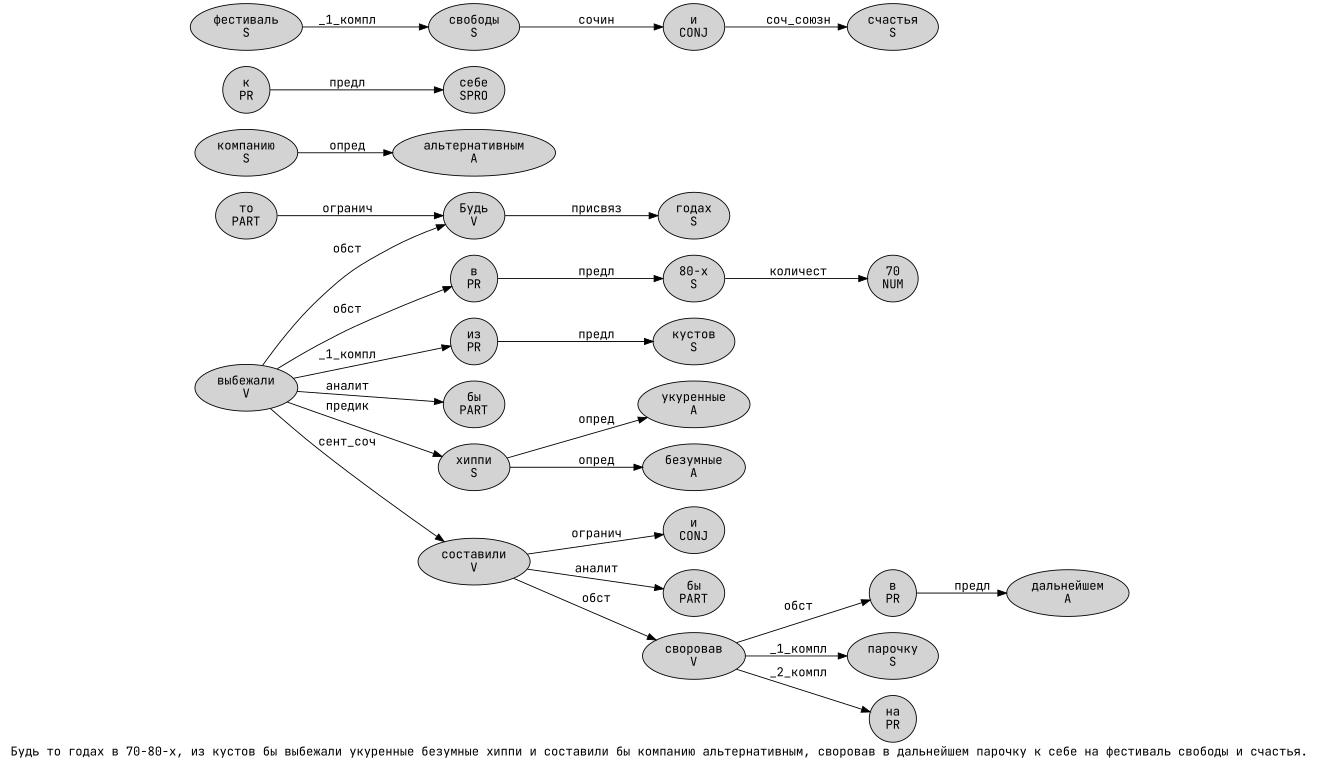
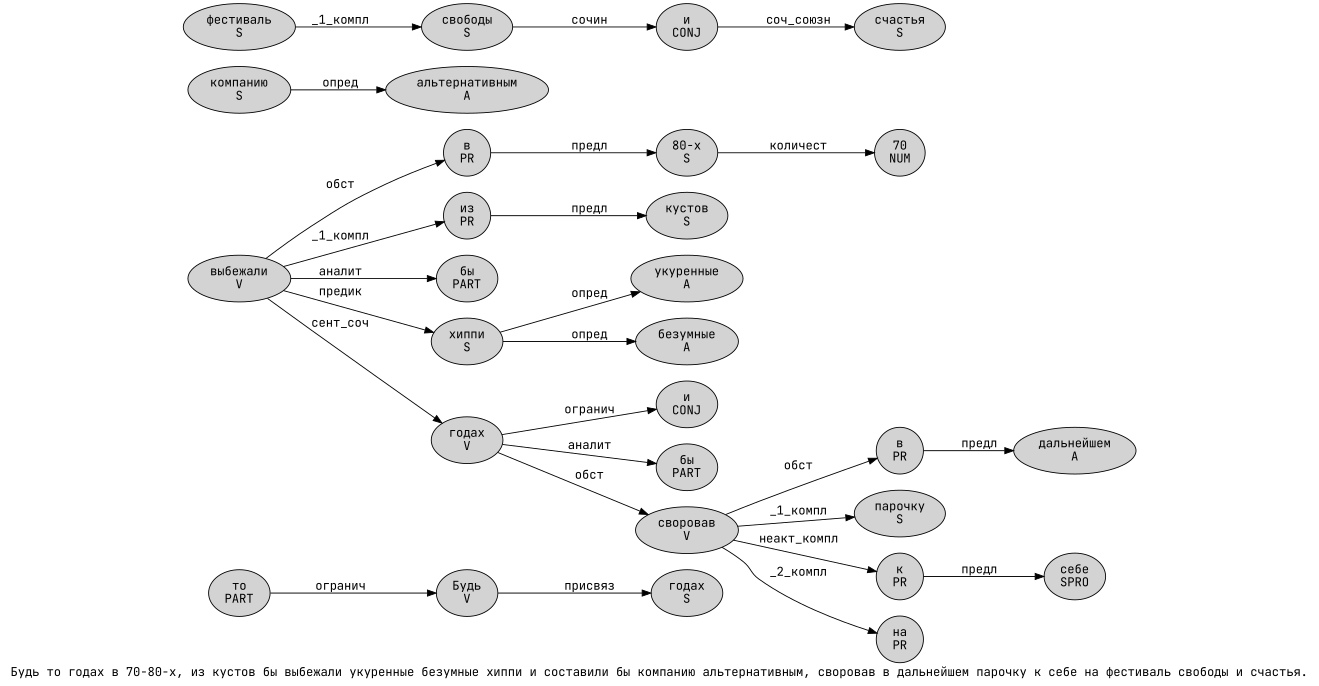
edge "выбежали V" -> "Будь V": removed, label "обст"
edge "своровав V" -> "к PR": added, label "неакт_компл"
node "составили V": label "составили V" -> "годах V"
